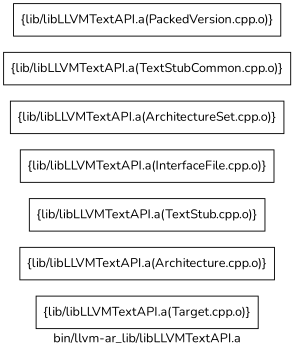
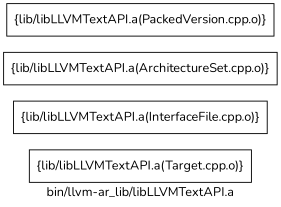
node "{lib/libLLVMTextAPI.a(TextStubCommon.cpp.o)}": removed
node "{lib/libLLVMTextAPI.a(TextStub.cpp.o)}": removed
node "{lib/libLLVMTextAPI.a(Architecture.cpp.o)}": removed
